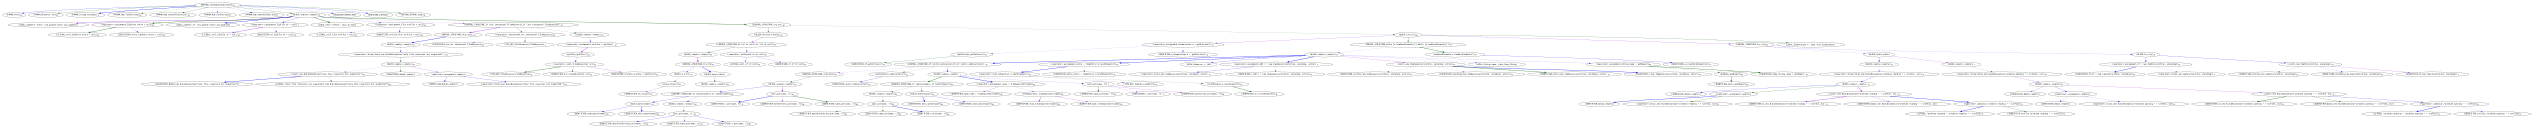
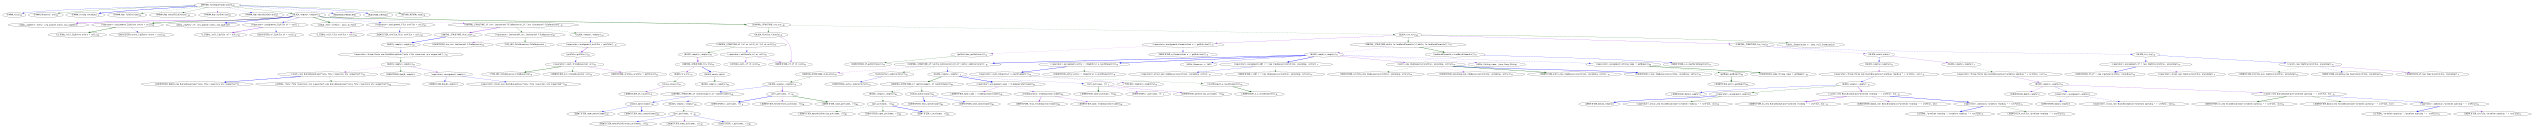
edge "(BLOCK,finally,finally)" -> "(CONTROL_STRUCTURE,if (zf != null),if (zf != null))": now "(BLOCK,finally,finally)" -> "(IDENTIFIER,zf,zf != null)"
